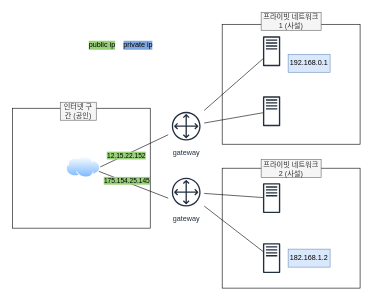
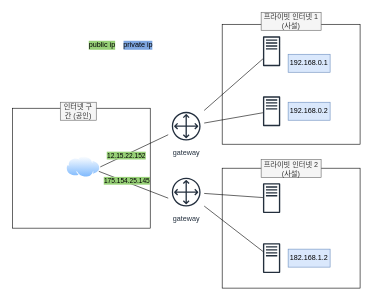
node "프라이빗 네트워크 1 (사설)": label "프라이빗 네트워크 1 (사설)" -> "프라이빗 인터넷 1 (사설)"
node "192.168.0.2": added
node "프라이빗 네트워크 2 (사설)": label "프라이빗 네트워크 2 (사설)" -> "프라이빗 인터넷 2 (사설)"
